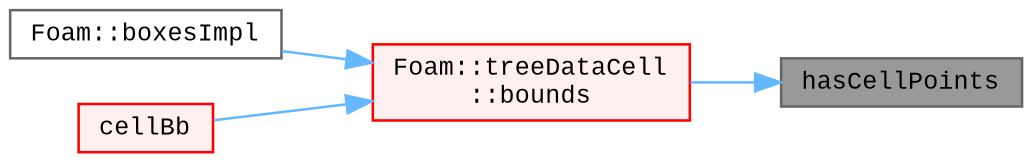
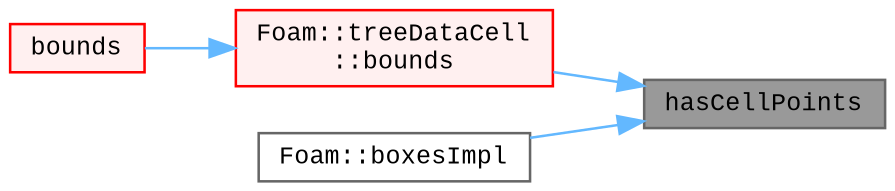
edge "Foam::boxesImpl" -> "Foam::treeDataCell ::bounds": now "Foam::boxesImpl" -> "hasCellPoints"
node "cellBb": label "cellBb" -> "bounds"
